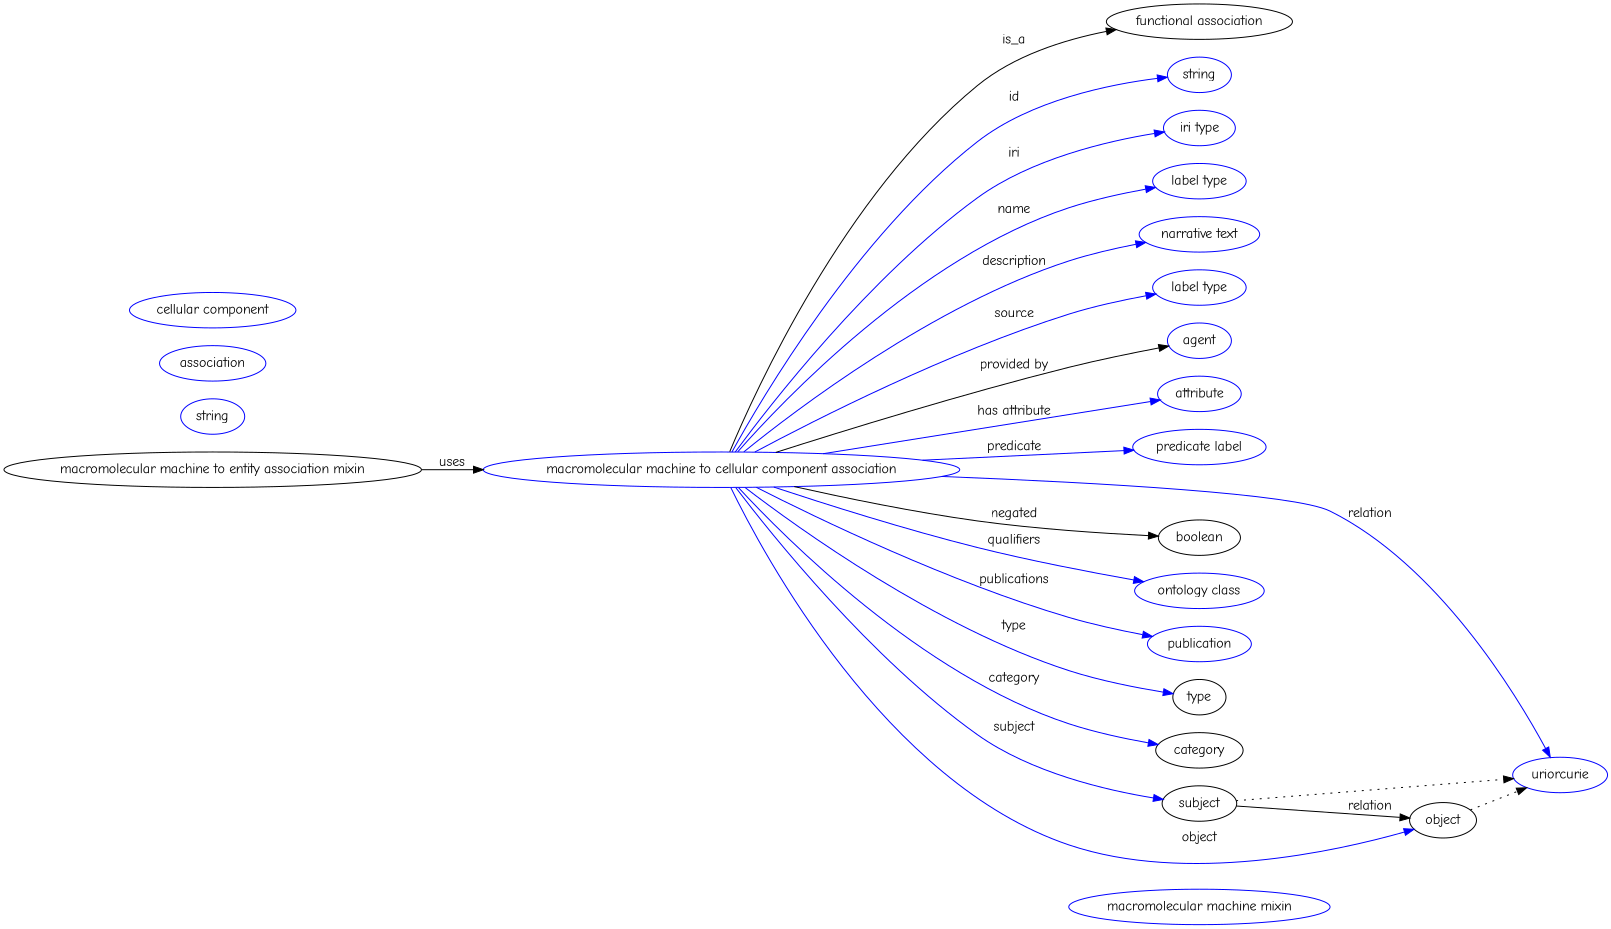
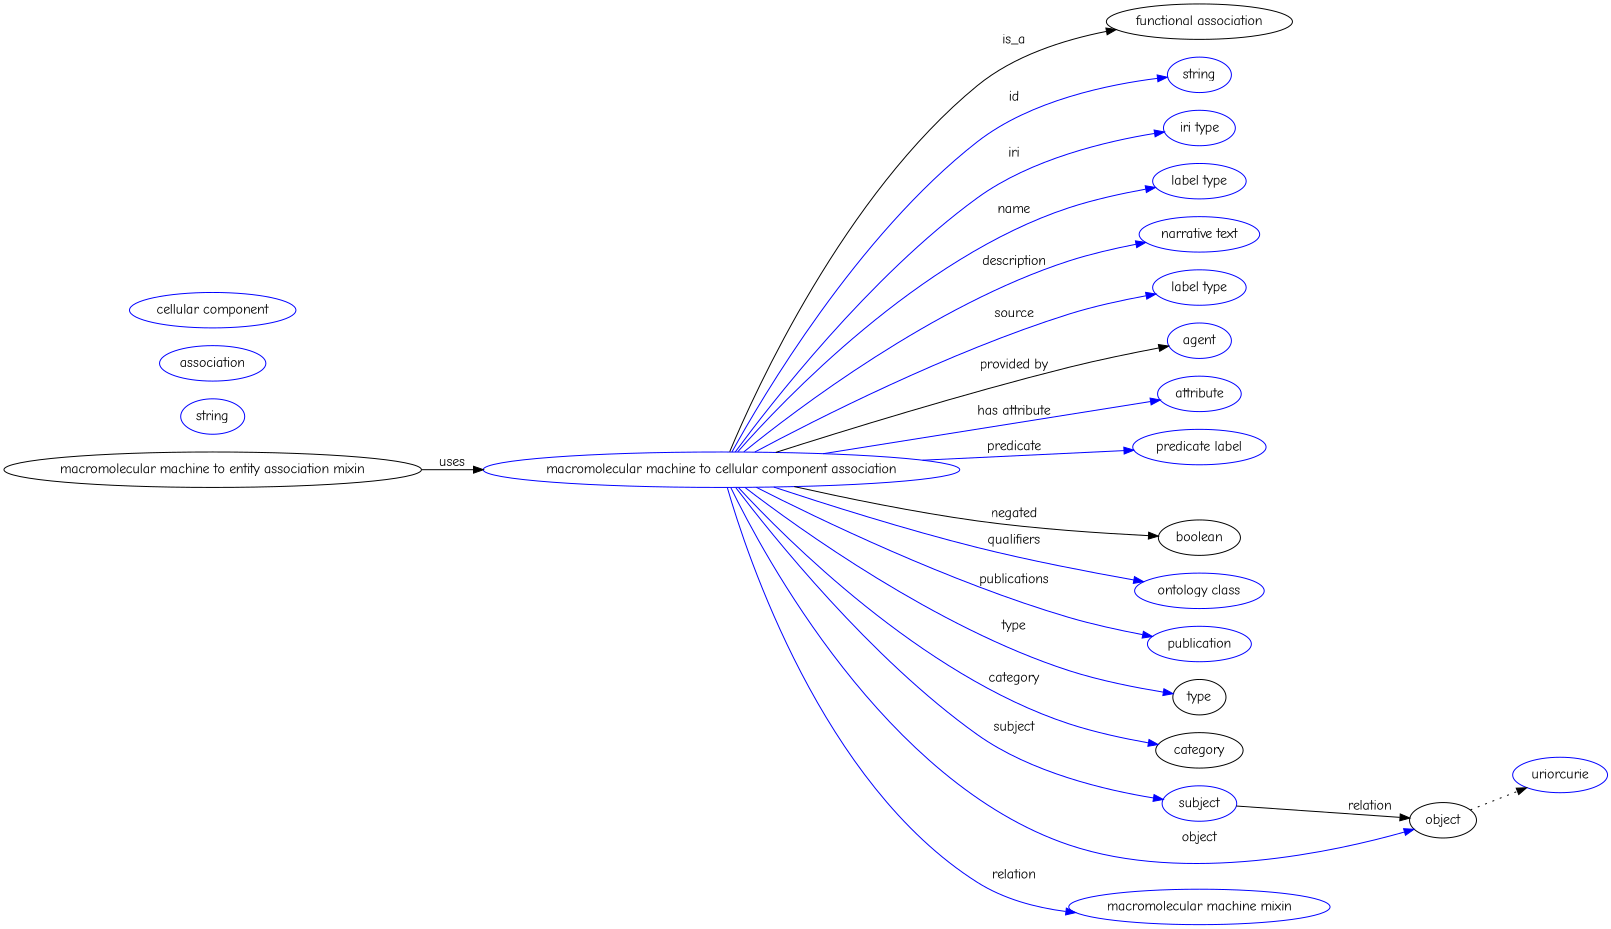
edge "macromolecular machine to cellular component association" -> "uriorcurie": now "macromolecular machine to cellular component association" -> "macromolecular machine mixin"
edge "subject" -> "uriorcurie": removed
node "subject": color black -> blue
